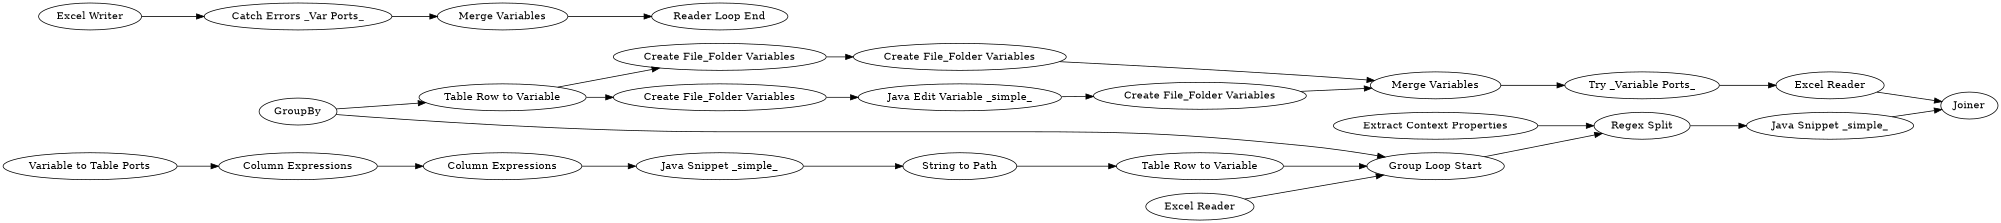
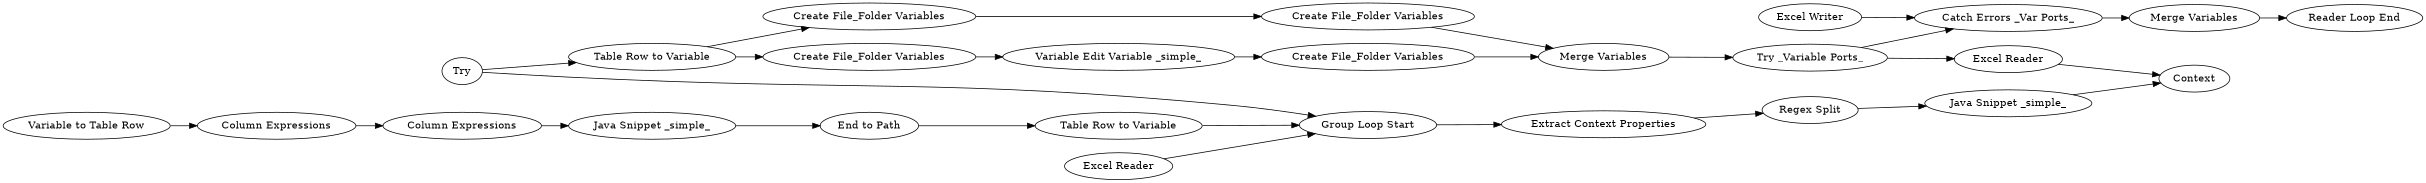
edge "Try _Variable Ports_" -> "Catch Errors _Var Ports_": added
node "Java Edit Variable _simple_": label "Java Edit Variable _simple_" -> "Variable Edit Variable _simple_"
node "Joiner": label "Joiner" -> "Context"
node "GroupBy": label "GroupBy" -> "Try"
edge "Group Loop Start" -> "Regex Split": now "Group Loop Start" -> "Extract Context Properties"
node "Variable to Table Ports": label "Variable to Table Ports" -> "Variable to Table Row"
node "String to Path": label "String to Path" -> "End to Path"
